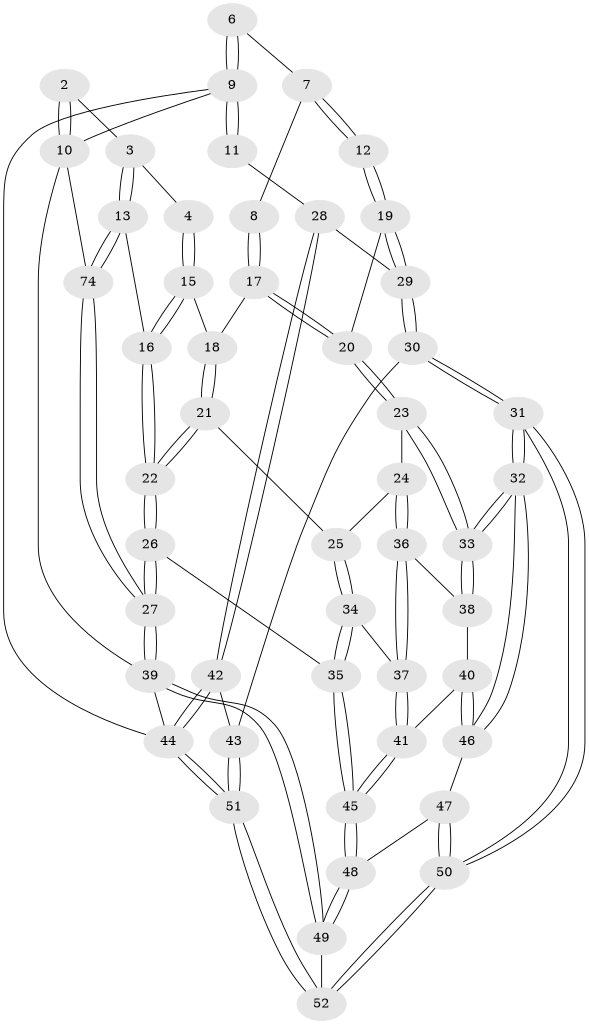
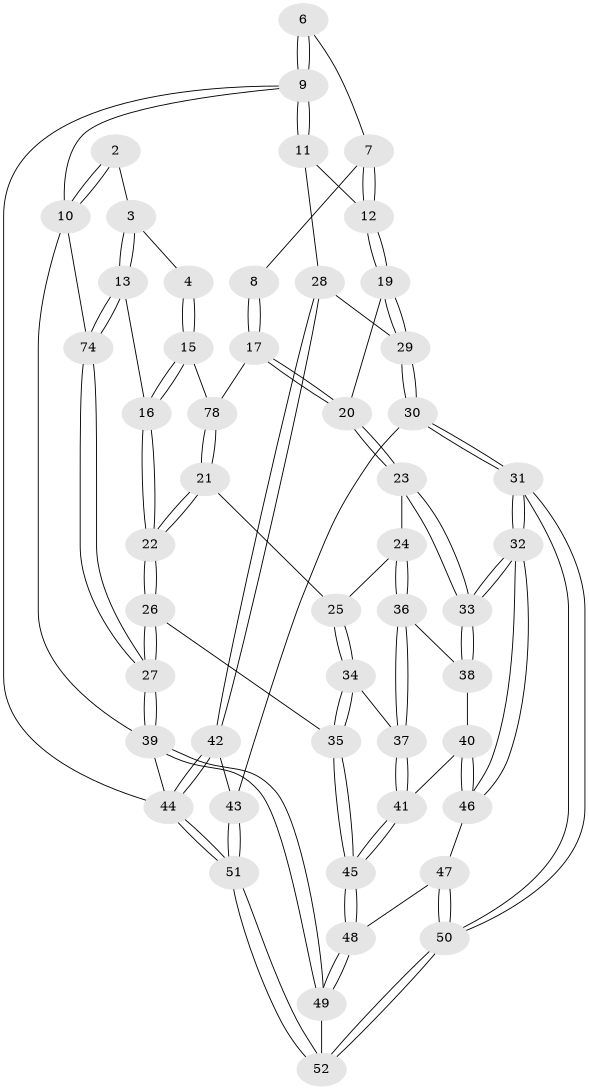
edge "11" -- "12": added
node "18": label "18" -> "78"
